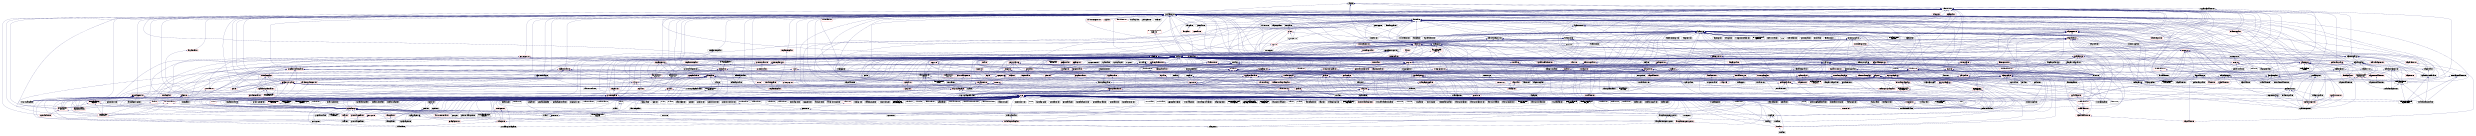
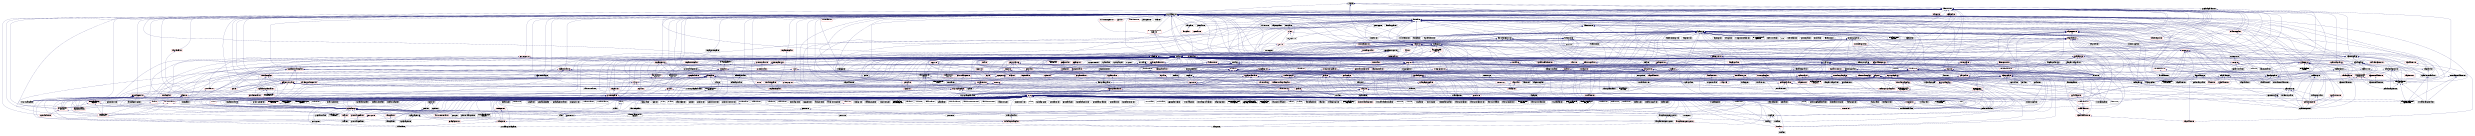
node "hpx_user_main.cpp": removed
node "current_metadata.hpp": label "current_metadata.hpp" -> "current_executor.hpp"
